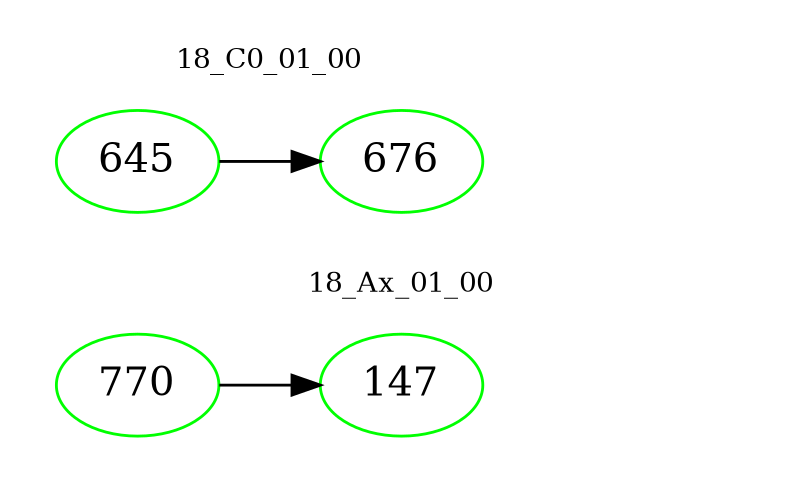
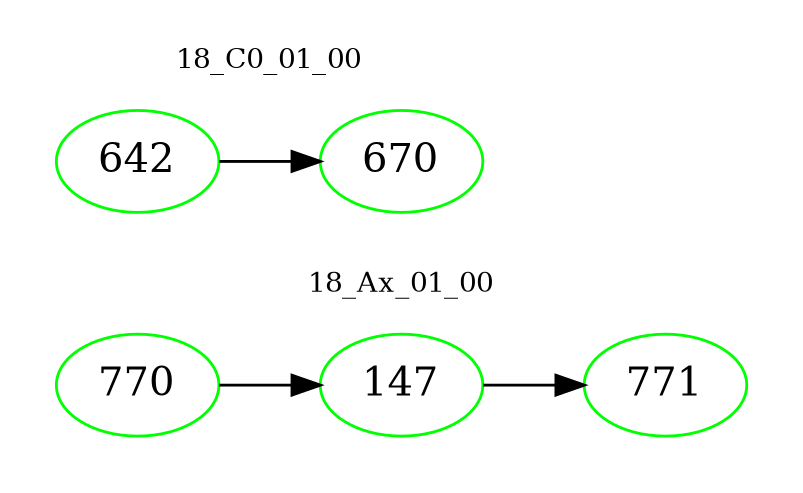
node "645": label "645" -> "642"
node "676": label "676" -> "670"
node "771": added
